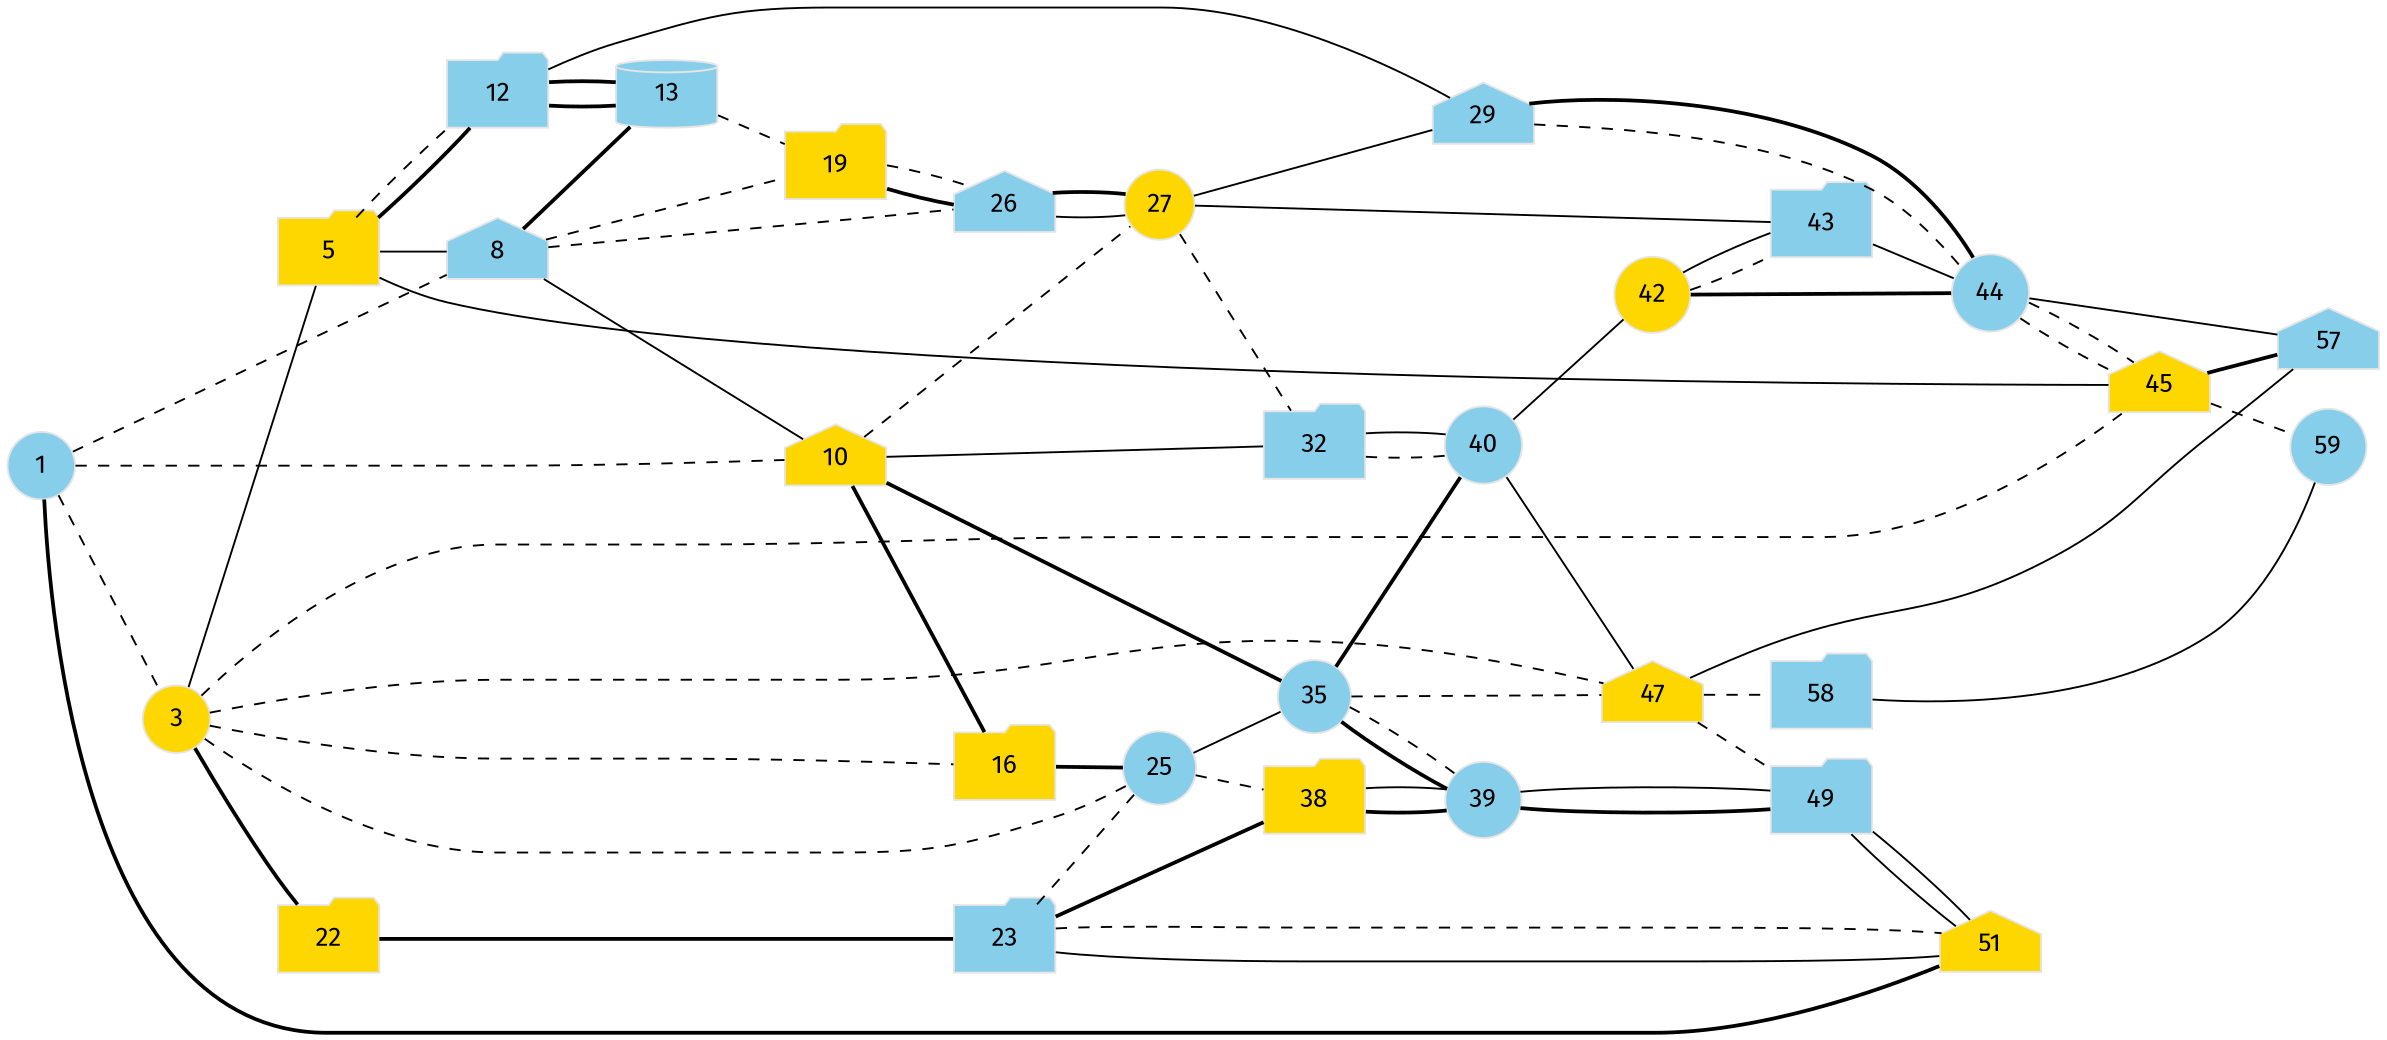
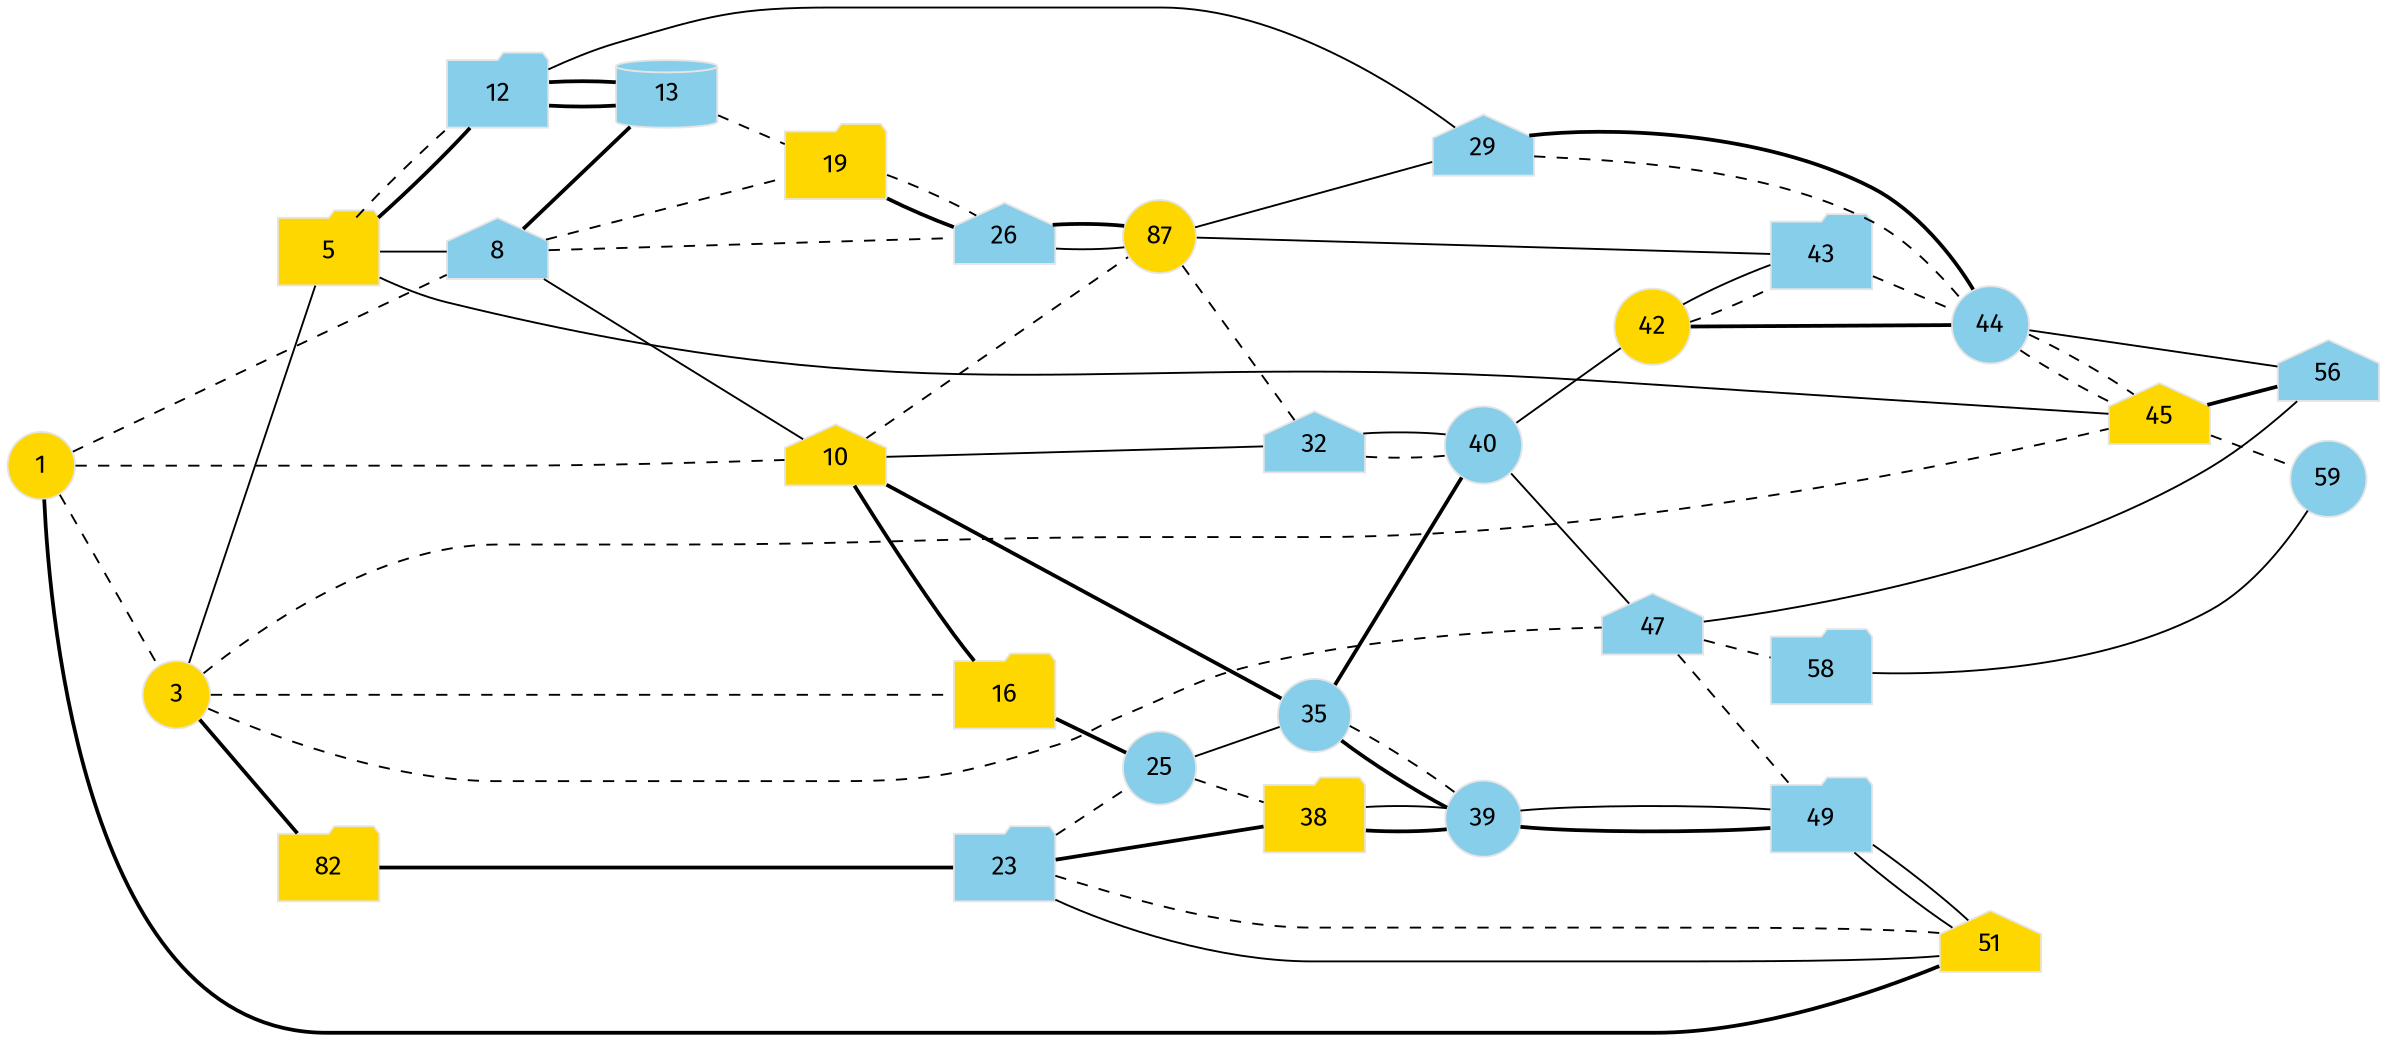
node "27": label "27" -> "87"
edge "43" -- "44": style solid -> dashed
node "57": label "57" -> "56"
node "32": shape folder -> house
node "1": fillcolor skyblue -> gold
node "47": fillcolor gold -> skyblue
edge "47" -- "35": removed
edge "3" -- "25": removed
node "22": label "22" -> "82"
